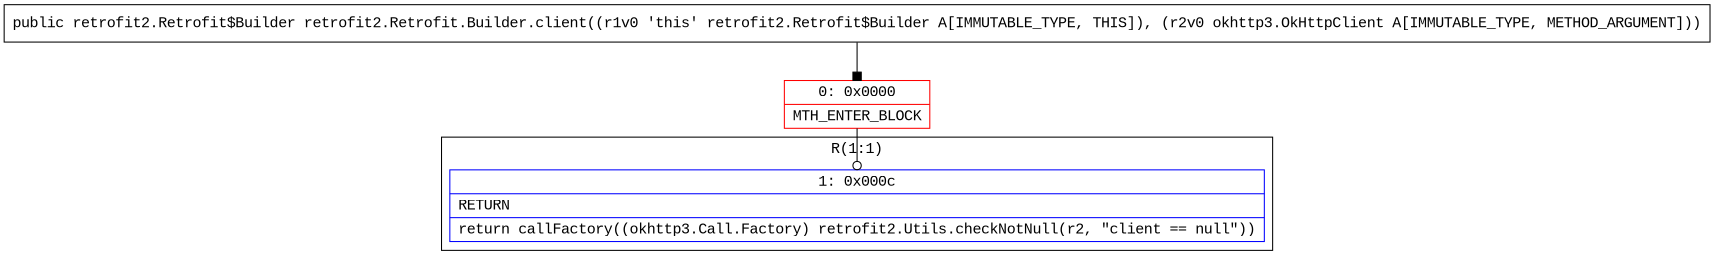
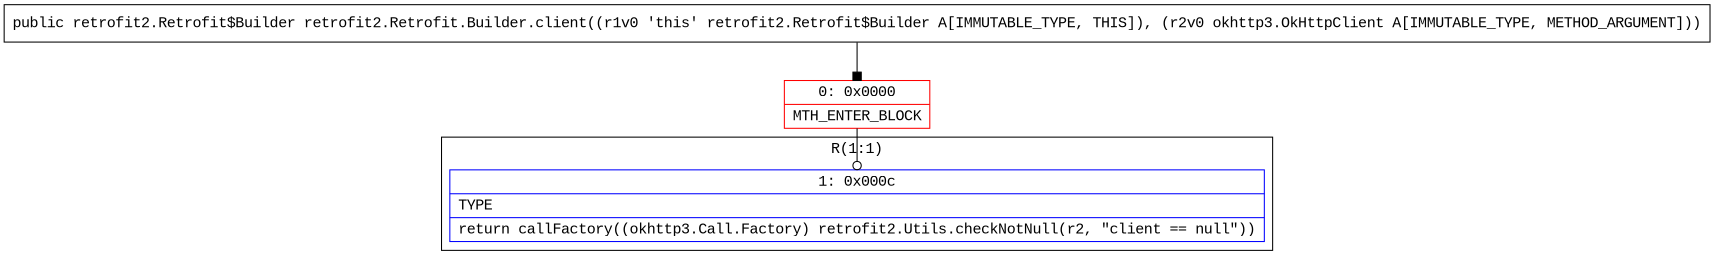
node "1: 0x000c": text "RETURN" -> "TYPE"
